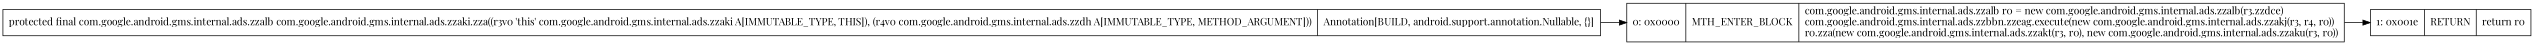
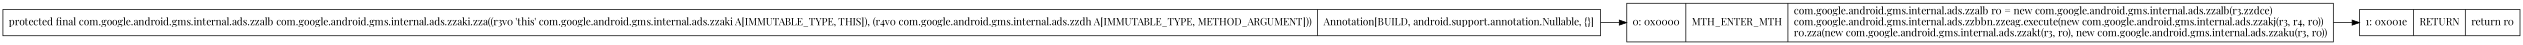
node "0: 0x0000": text "MTH_ENTER_BLOCK" -> "MTH_ENTER_MTH"
